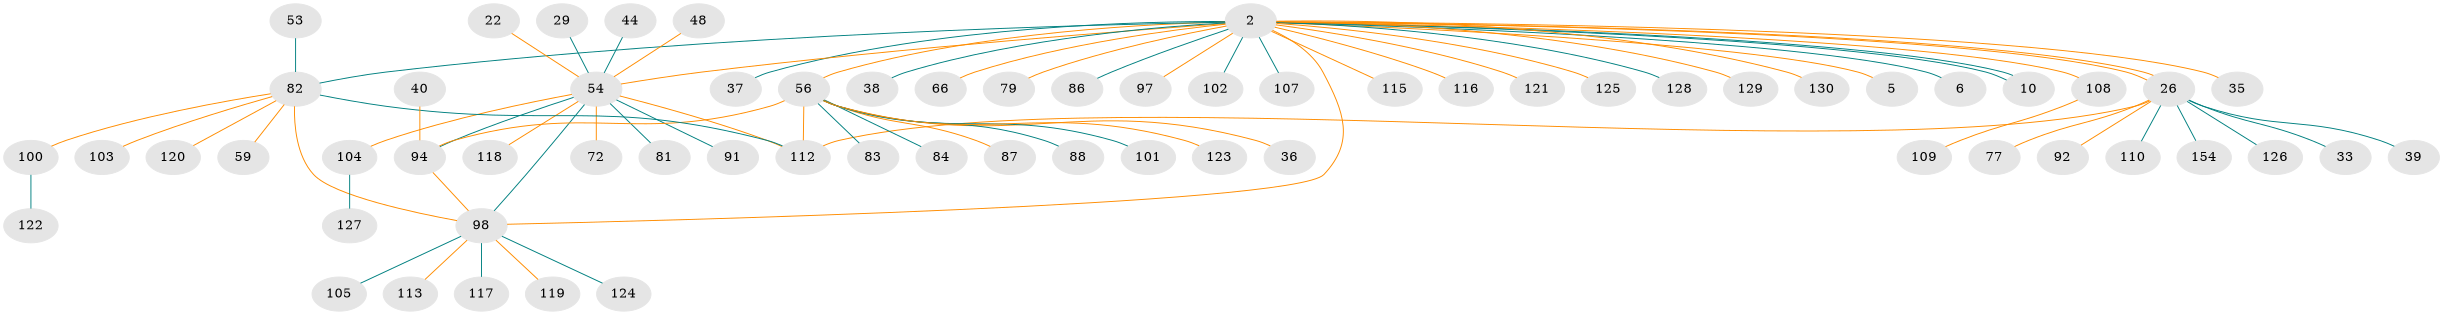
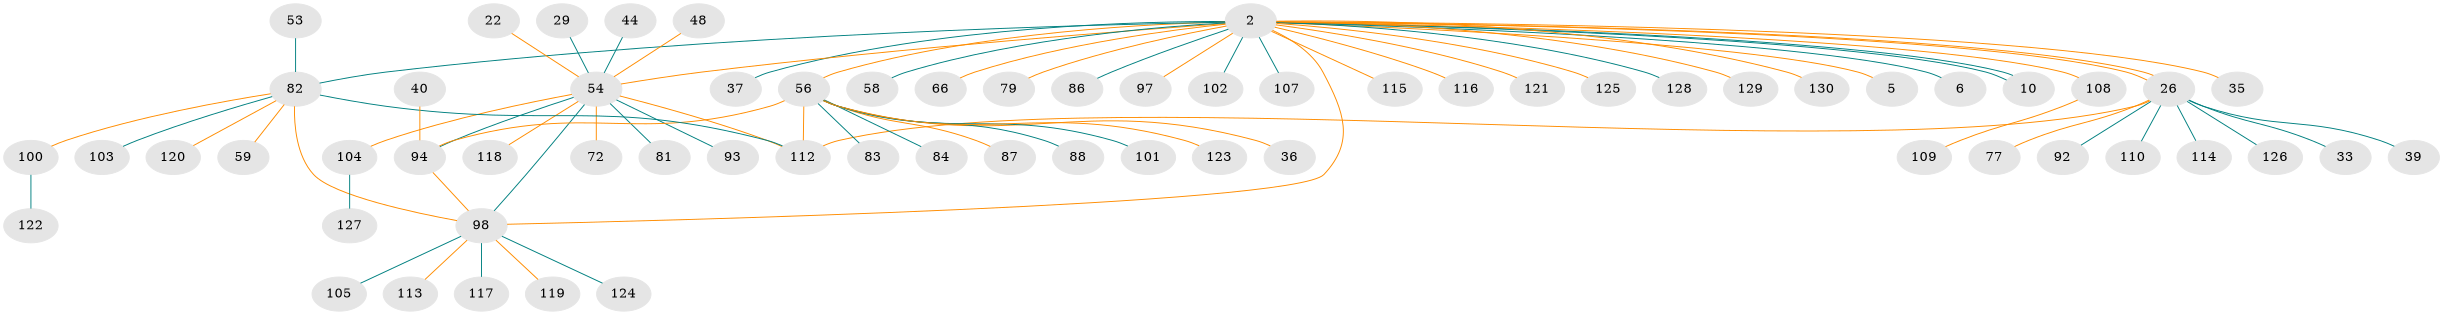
node "38": label "38" -> "58"
edge "82" -- "103": color darkorange -> teal
edge "26" -- "92": color darkorange -> teal
node "91": label "91" -> "93"
node "154": label "154" -> "114"
